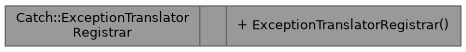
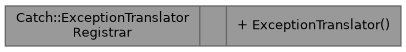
node "Catch::ExceptionTranslator": text "+ ExceptionTranslatorRegistrar()" -> "+ ExceptionTranslator()"
